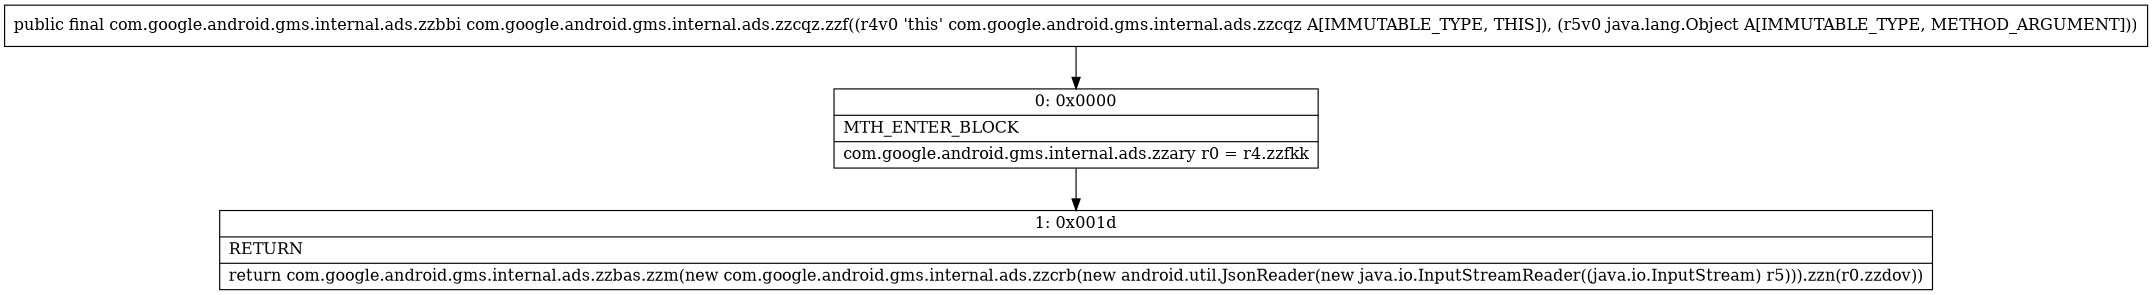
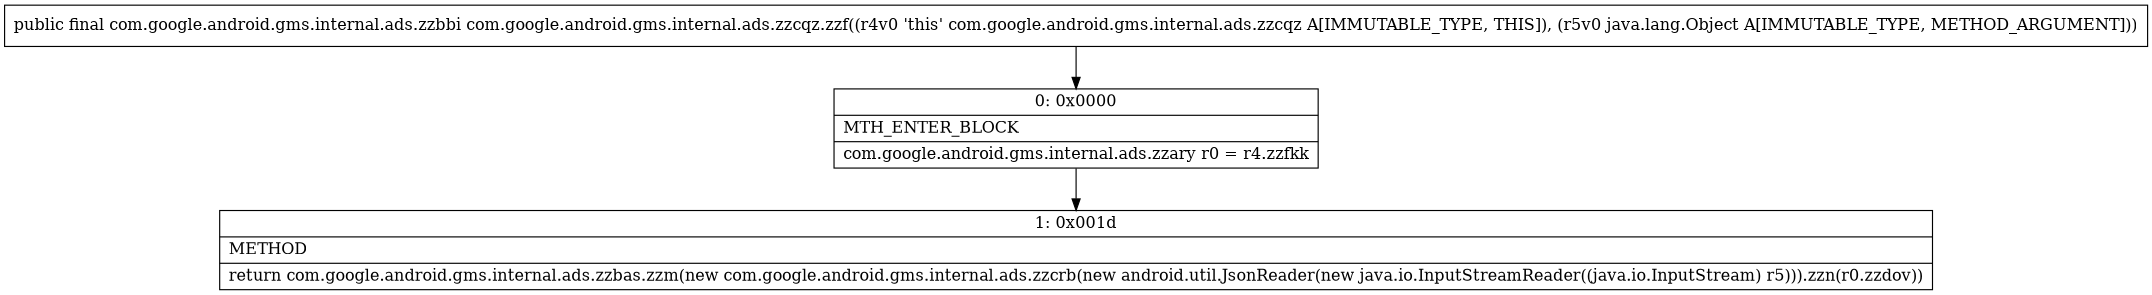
node "1: 0x001d": text "RETURN" -> "METHOD"
